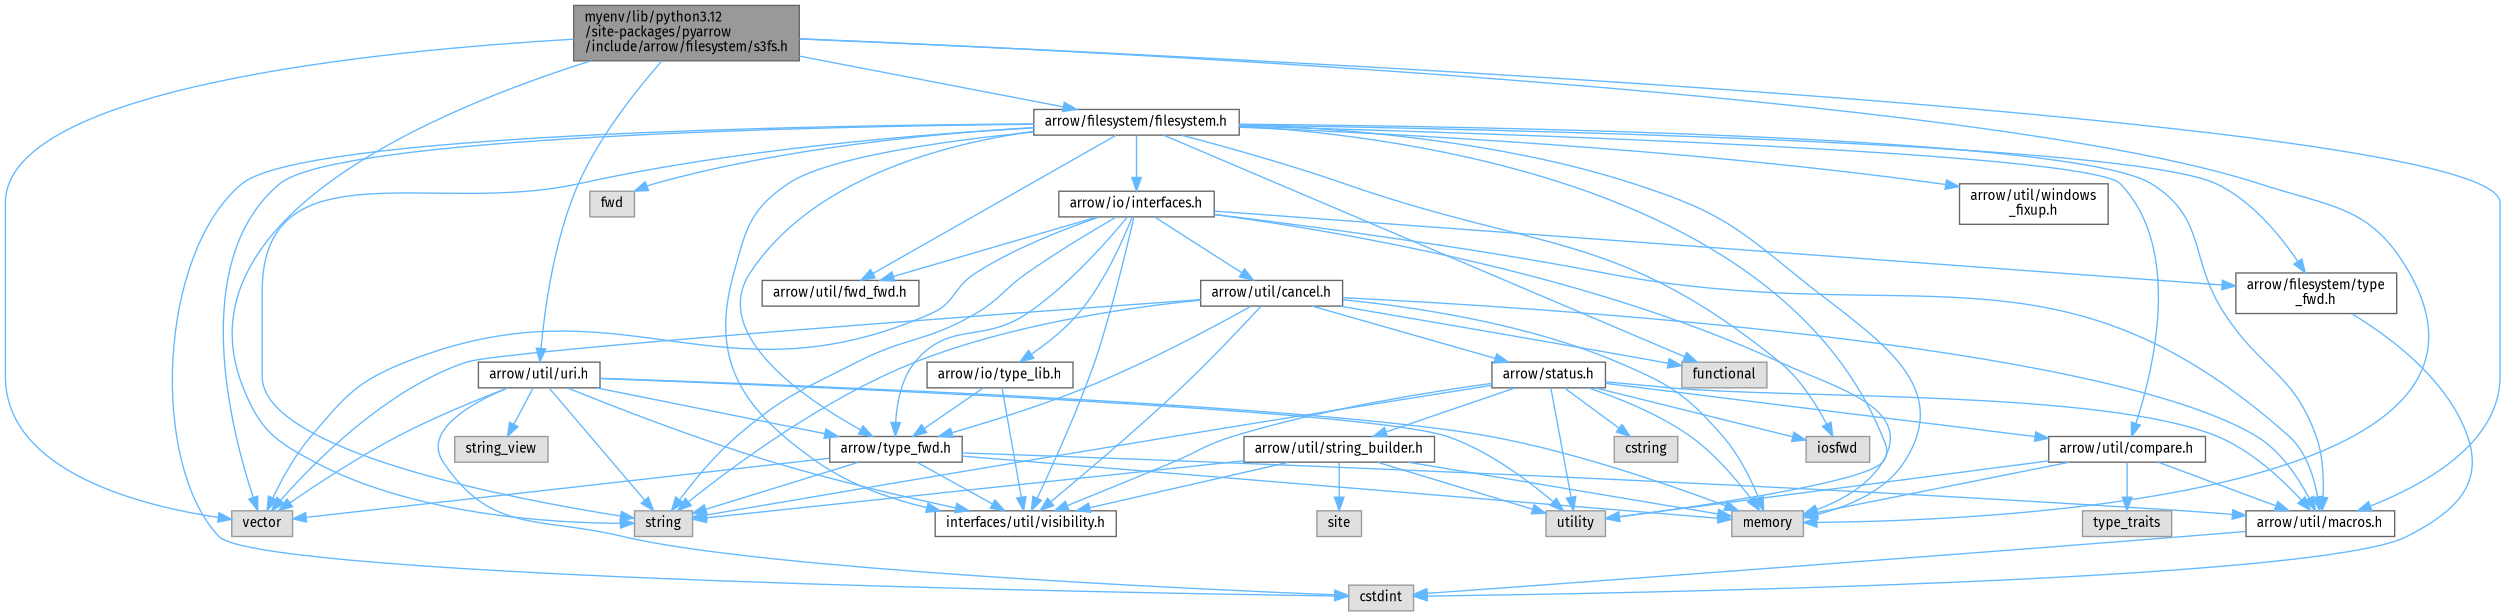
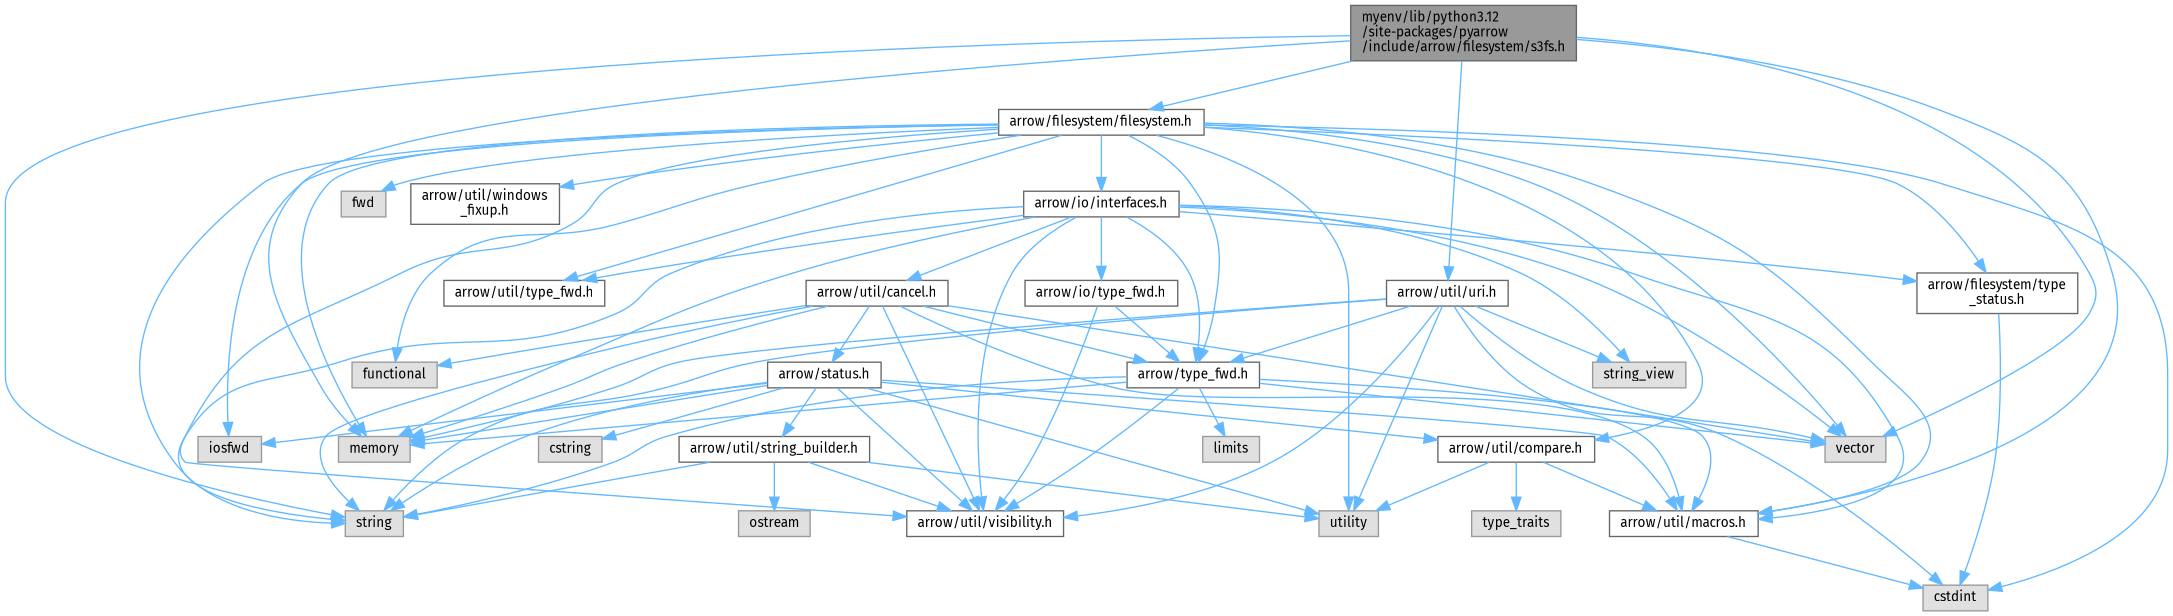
edge "arrow/io/interfaces.h" -> "string_view": added
node "arrow/util/fwd_fwd.h": label "arrow/util/fwd_fwd.h" -> "arrow/util/type_fwd.h"
node "arrow/filesystem/type _fwd.h": label "arrow/filesystem/type _fwd.h" -> "arrow/filesystem/type _status.h"
node "arrow/io/type_lib.h": label "arrow/io/type_lib.h" -> "arrow/io/type_fwd.h"
node "limits": added
edge "arrow/util/string_builder.h" -> "memory": removed
edge "arrow/util/compare.h" -> "memory": removed
node "interfaces/util/visibility.h": label "interfaces/util/visibility.h" -> "arrow/util/visibility.h"
node "site": label "site" -> "ostream"
